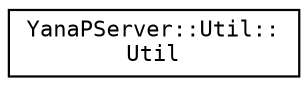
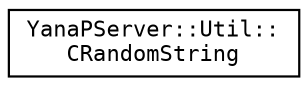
node "YanaPServer::Util:: Util": label "YanaPServer::Util:: Util" -> "YanaPServer::Util:: CRandomString"
